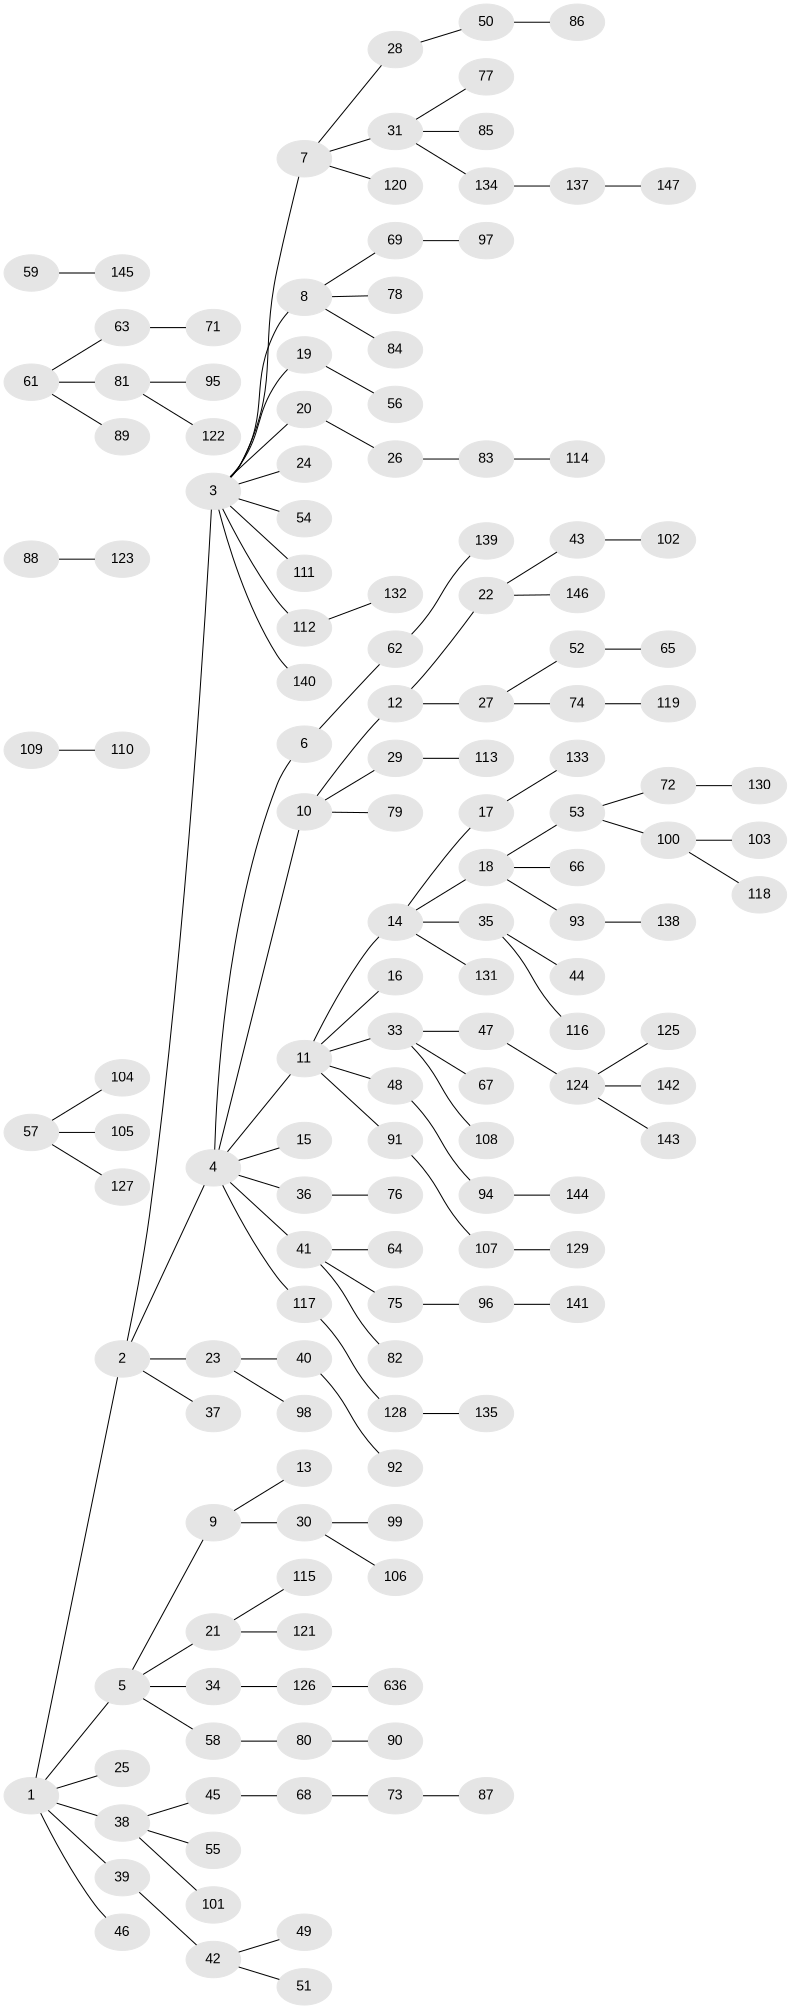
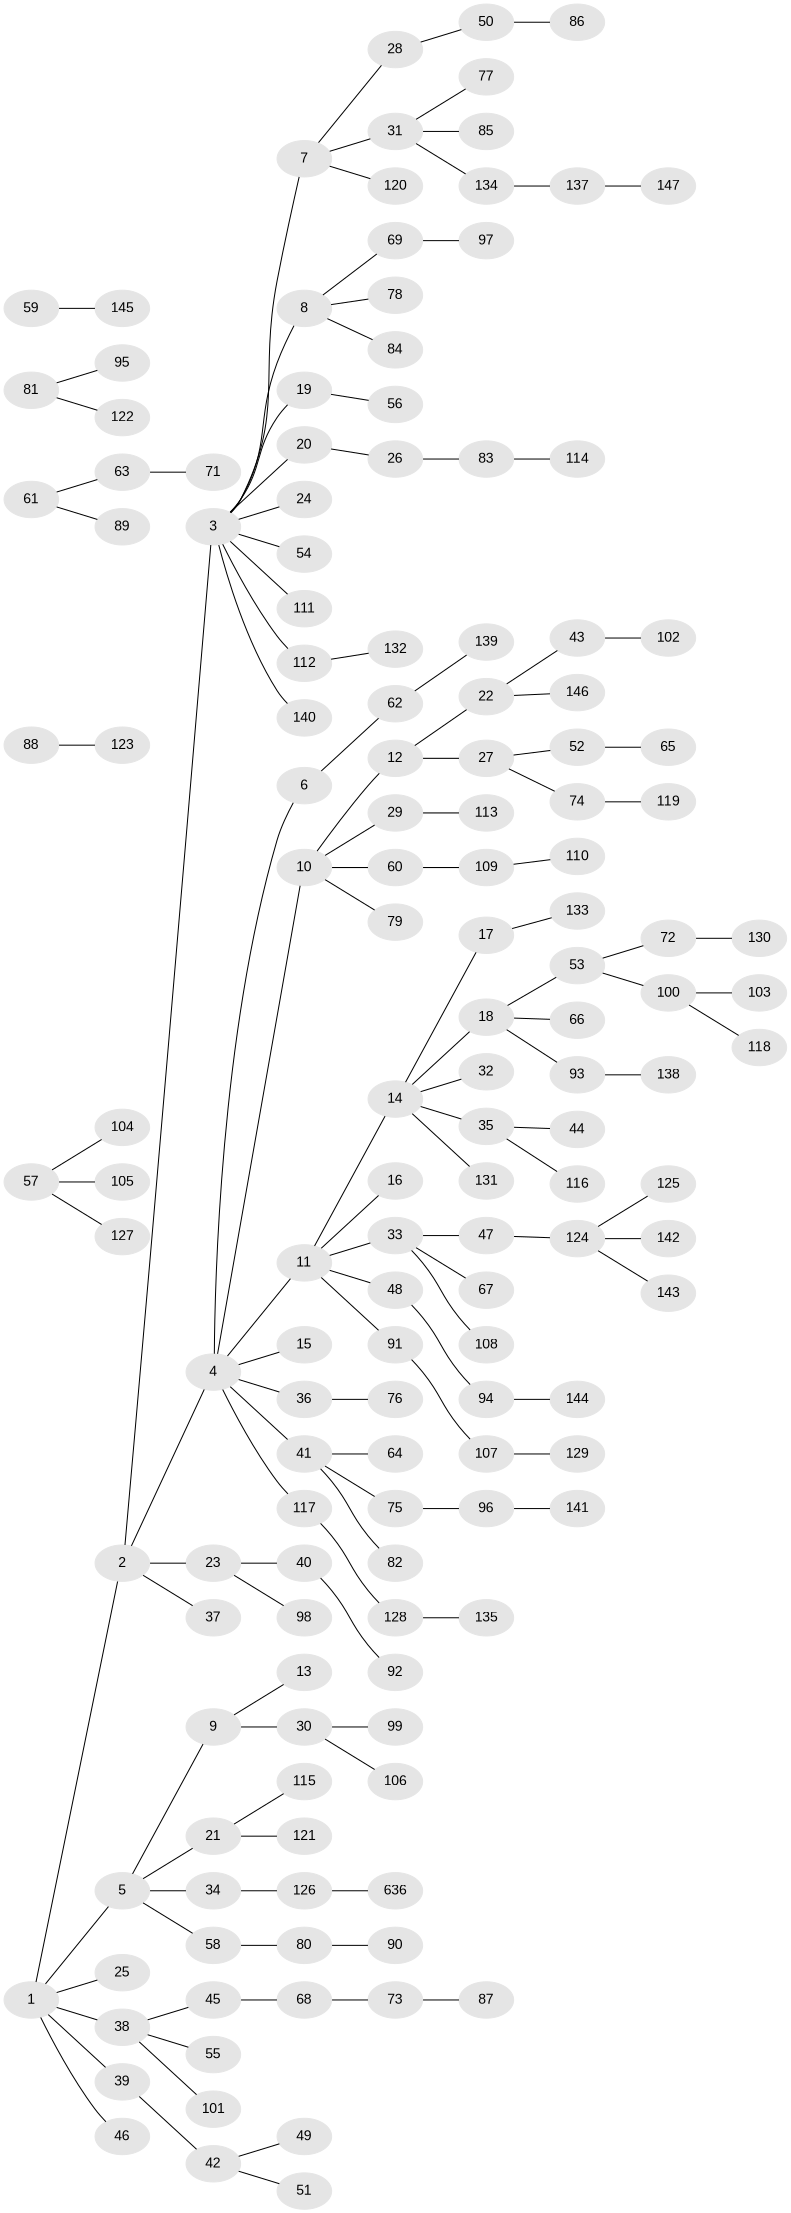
edge "61" -- "81": removed
node "60": added
node "32": added
